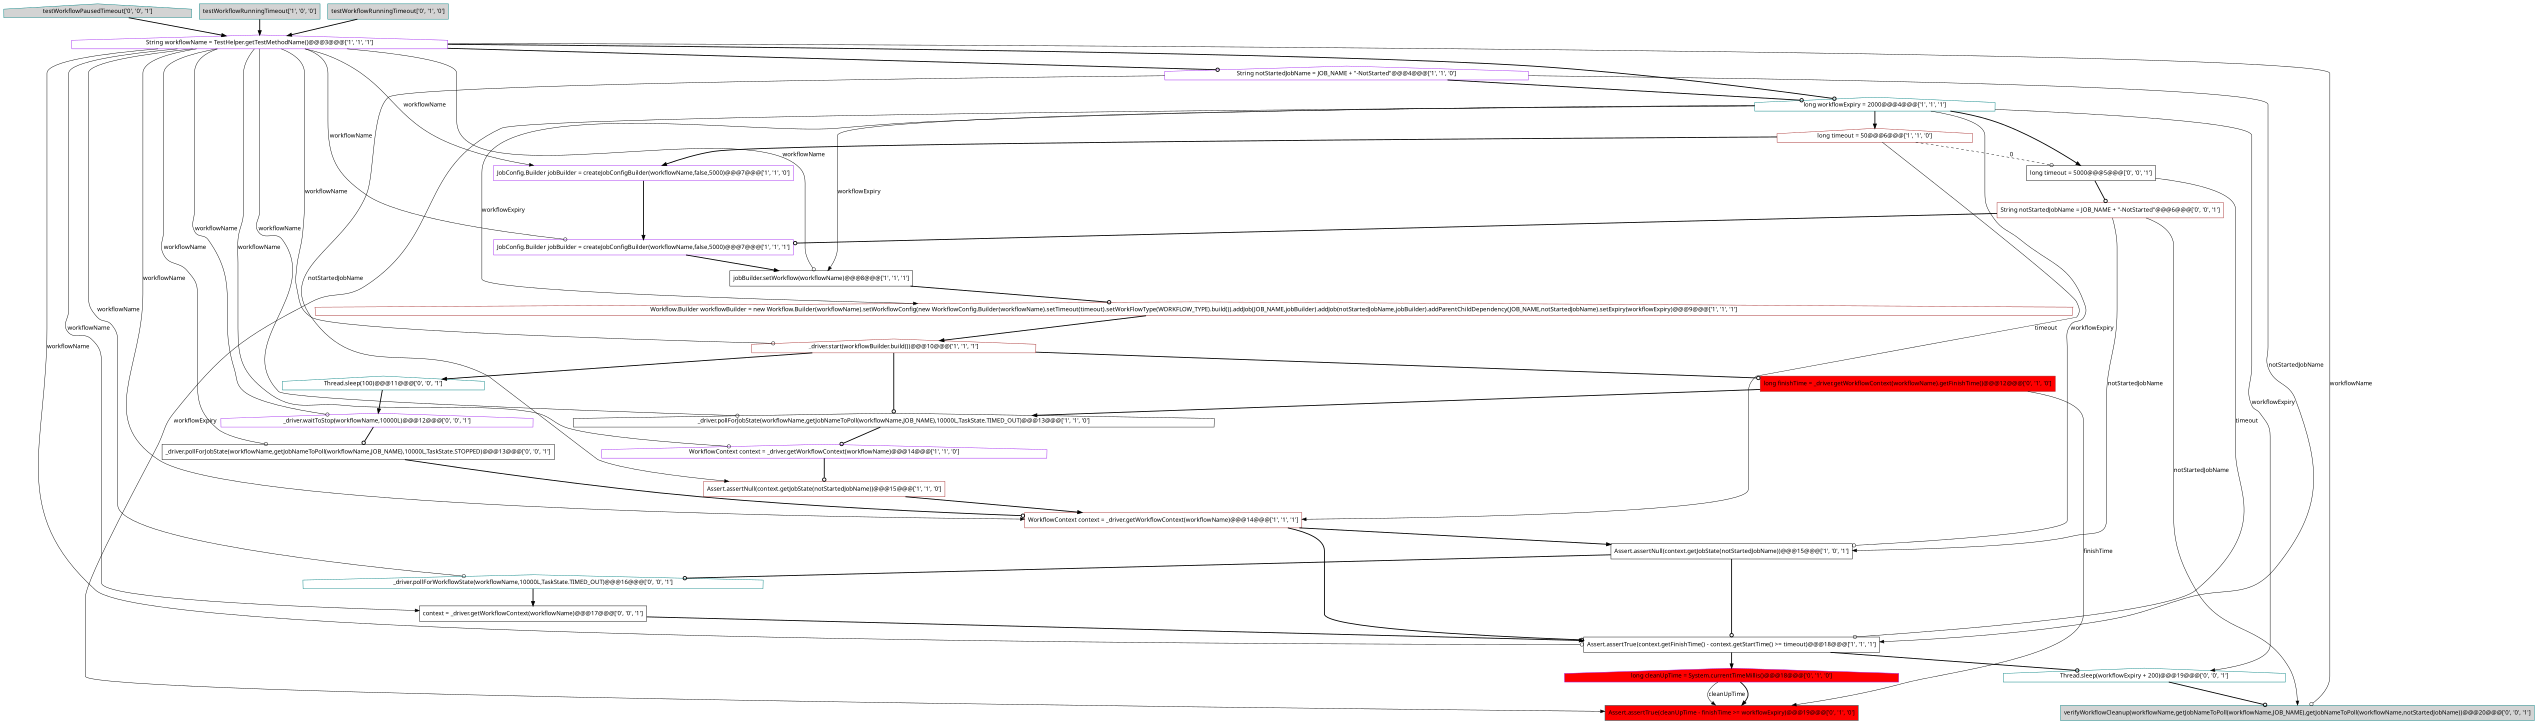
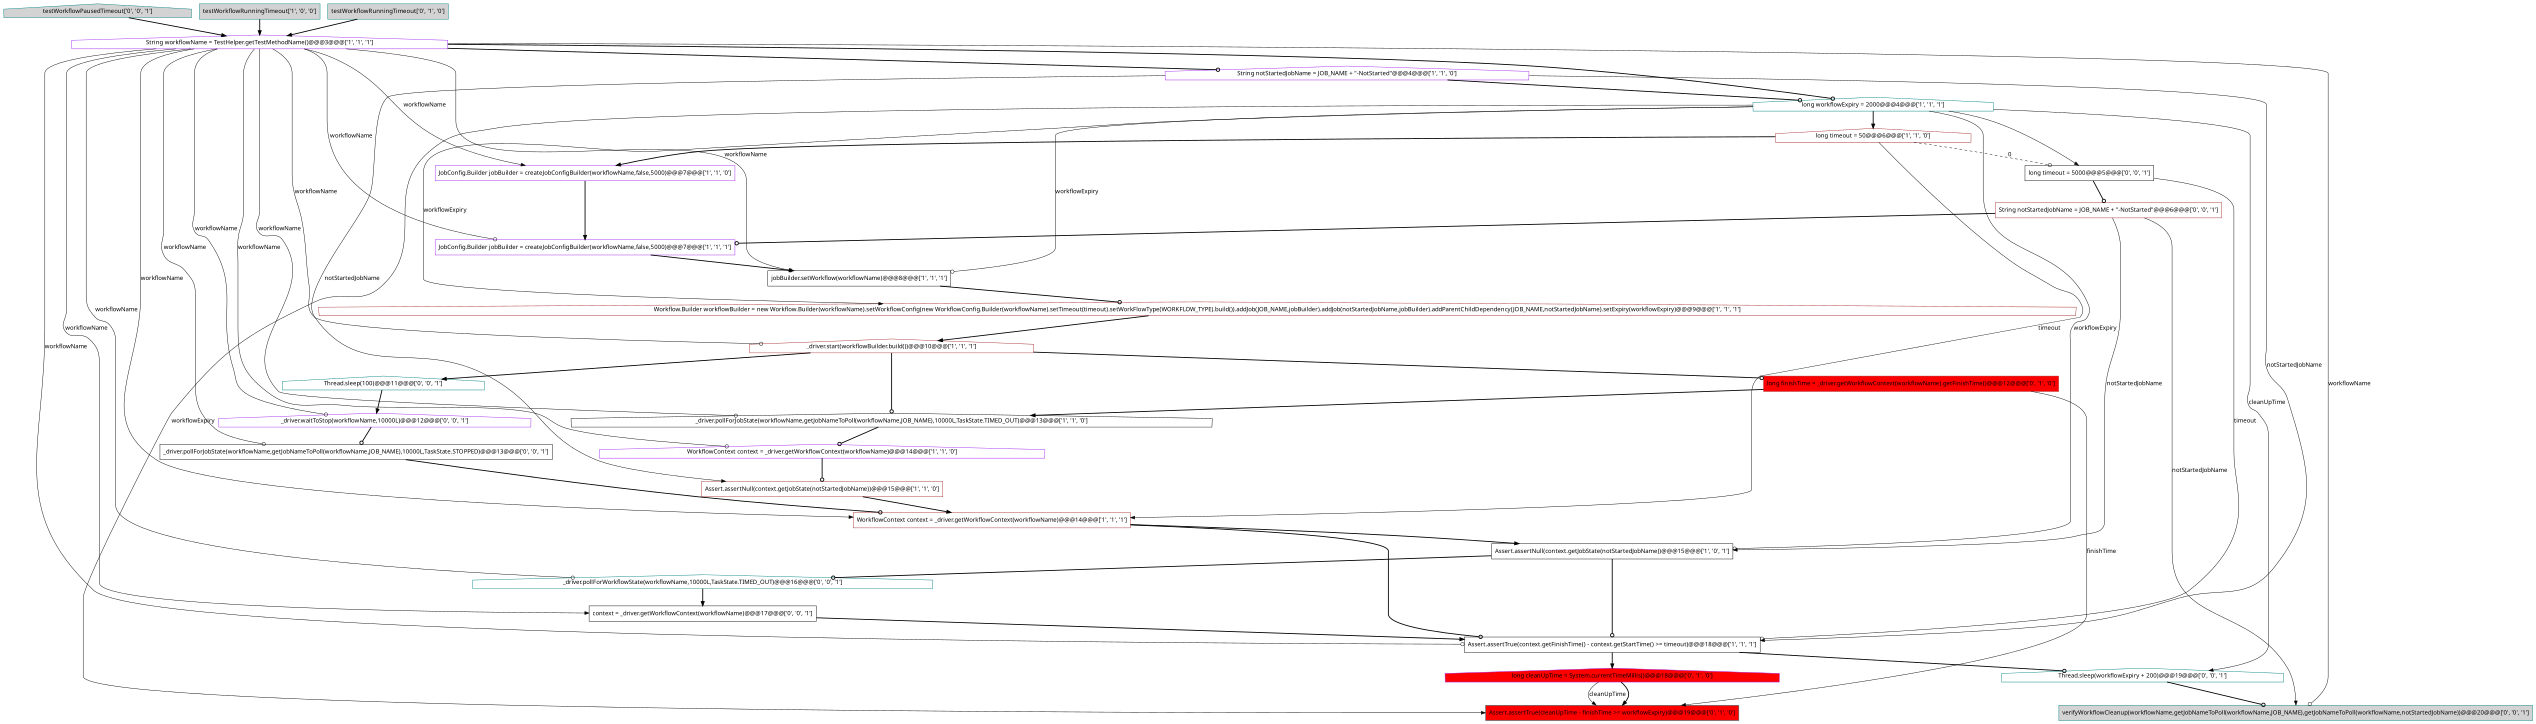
edge "long workflowExpiry = 2000@@@4@@@['1', '1', '1']" -> "jobBuilder.setWorkflow(workflowName)@@@8@@@['1', '1', '1']": arrowhead normal -> odot
edge "long workflowExpiry = 2000@@@4@@@['1', '1', '1']" -> "long timeout = 5000@@@5@@@['0', '0', '1']": style bold -> solid
edge "long workflowExpiry = 2000@@@4@@@['1', '1', '1']" -> "Thread.sleep(workflowExpiry + 200)@@@19@@@['0', '0', '1']": label "workflowExpiry" -> "cleanUpTime"
